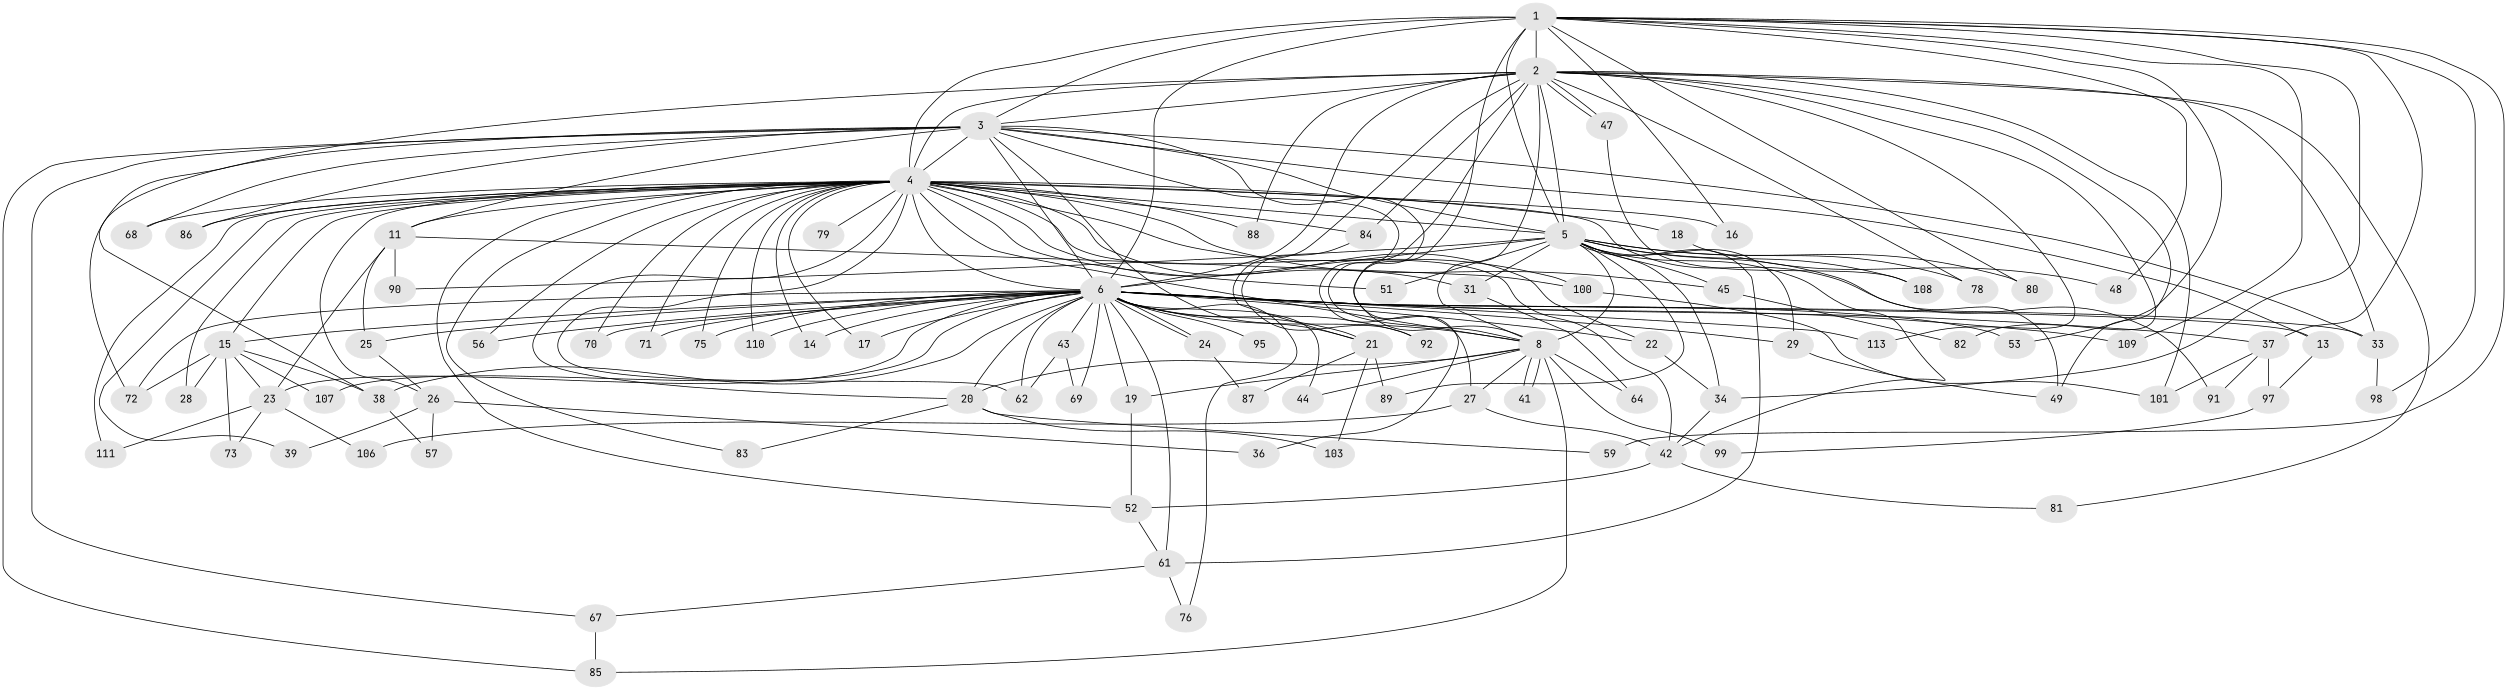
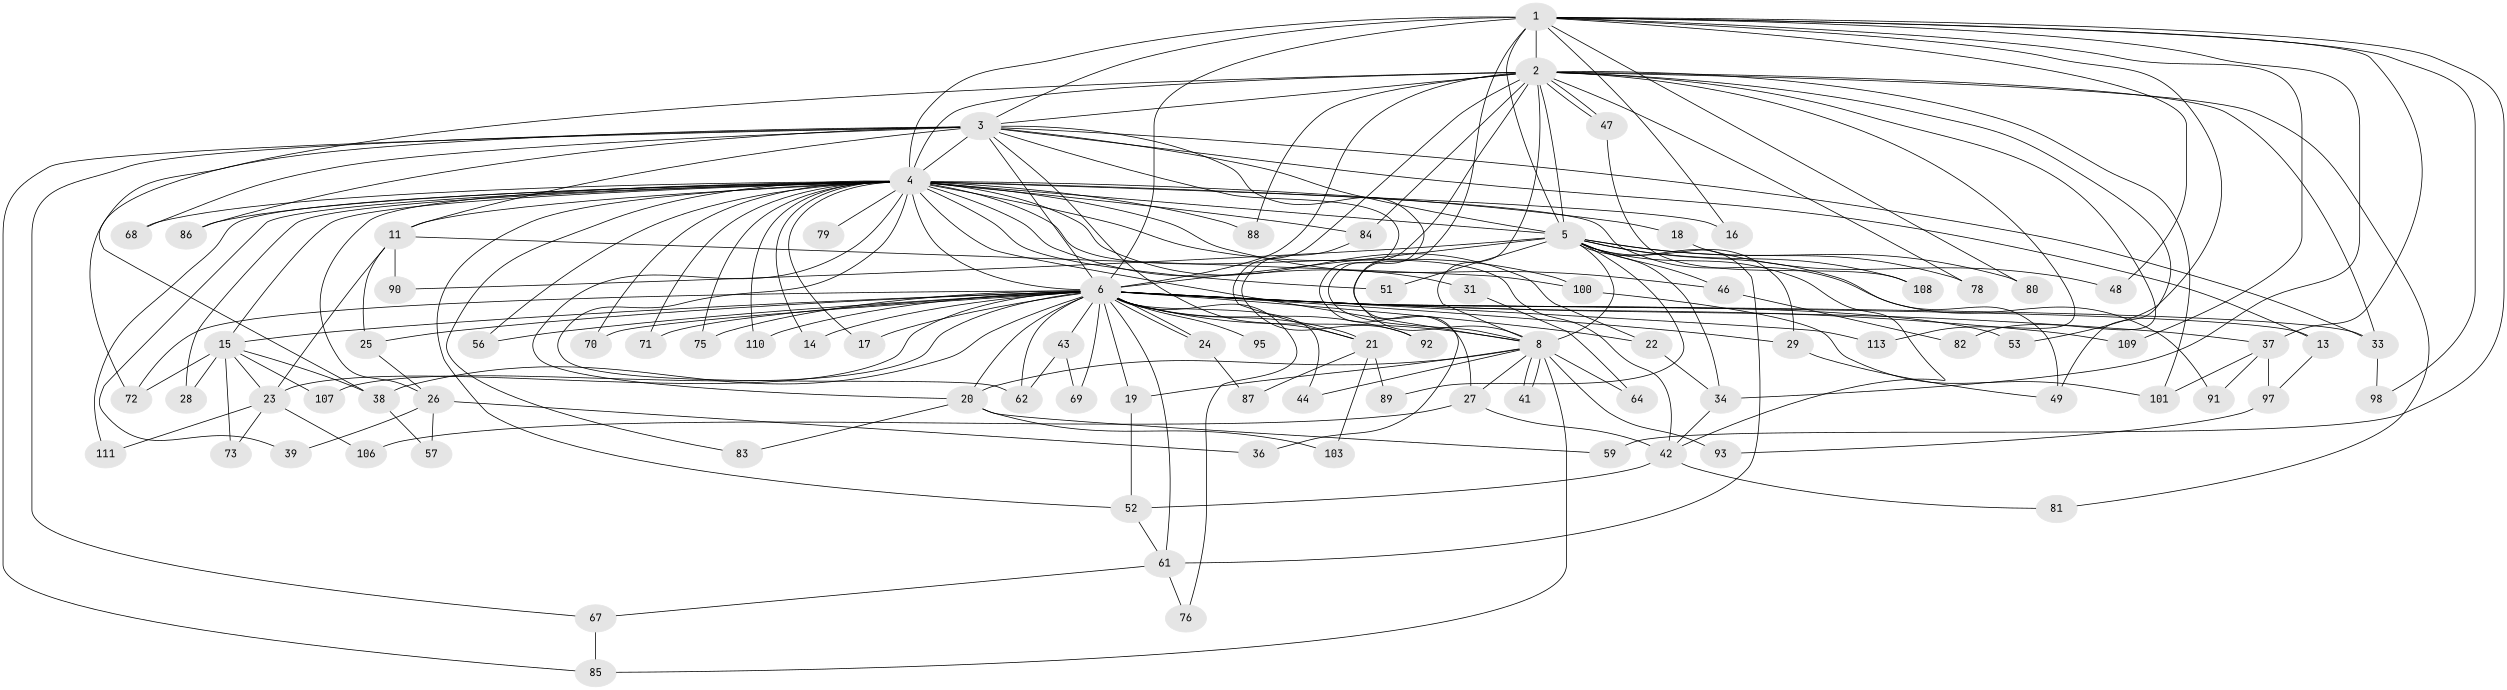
edge "5" -- "31": removed
node "45": label "45" -> "46"
node "99": label "99" -> "93"
